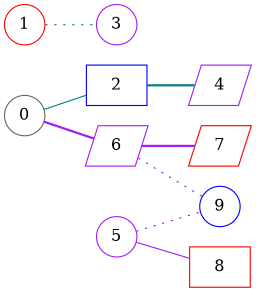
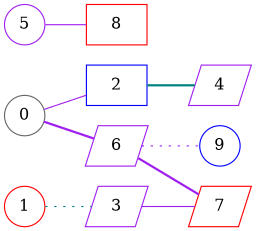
node "3": shape circle -> parallelogram
edge "2" -- "0": color teal -> purple
edge "3" -- "7": added
edge "9" -- "5": removed
